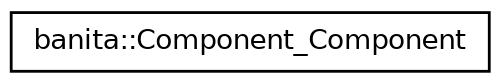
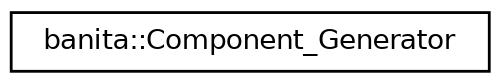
node "banita::Component_Component": label "banita::Component_Component" -> "banita::Component_Generator"
